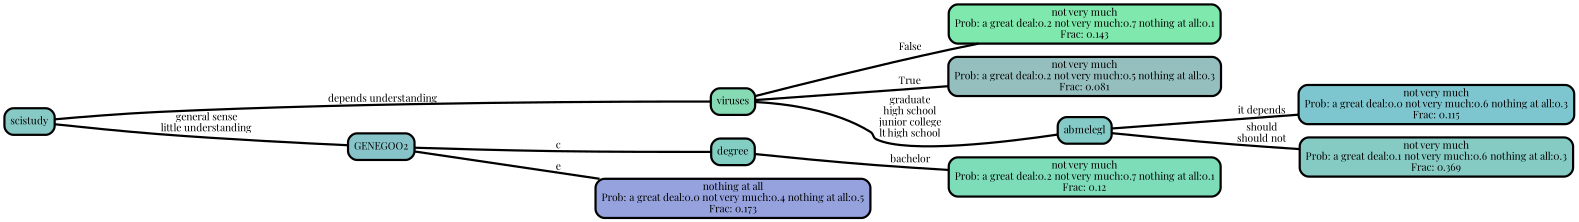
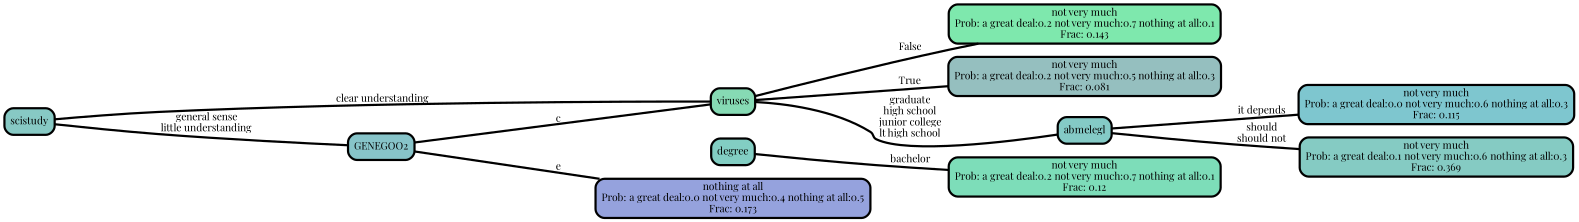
edge "viruses" -- "scistudy": label " depends understanding" -> " clear understanding"
edge "GENEGOO2" -- "degree": now "GENEGOO2" -- "viruses"
